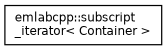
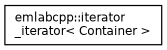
node "emlabcpp::subscript _iterator< Container >": label "emlabcpp::subscript _iterator< Container >" -> "emlabcpp::iterator _iterator< Container >"
